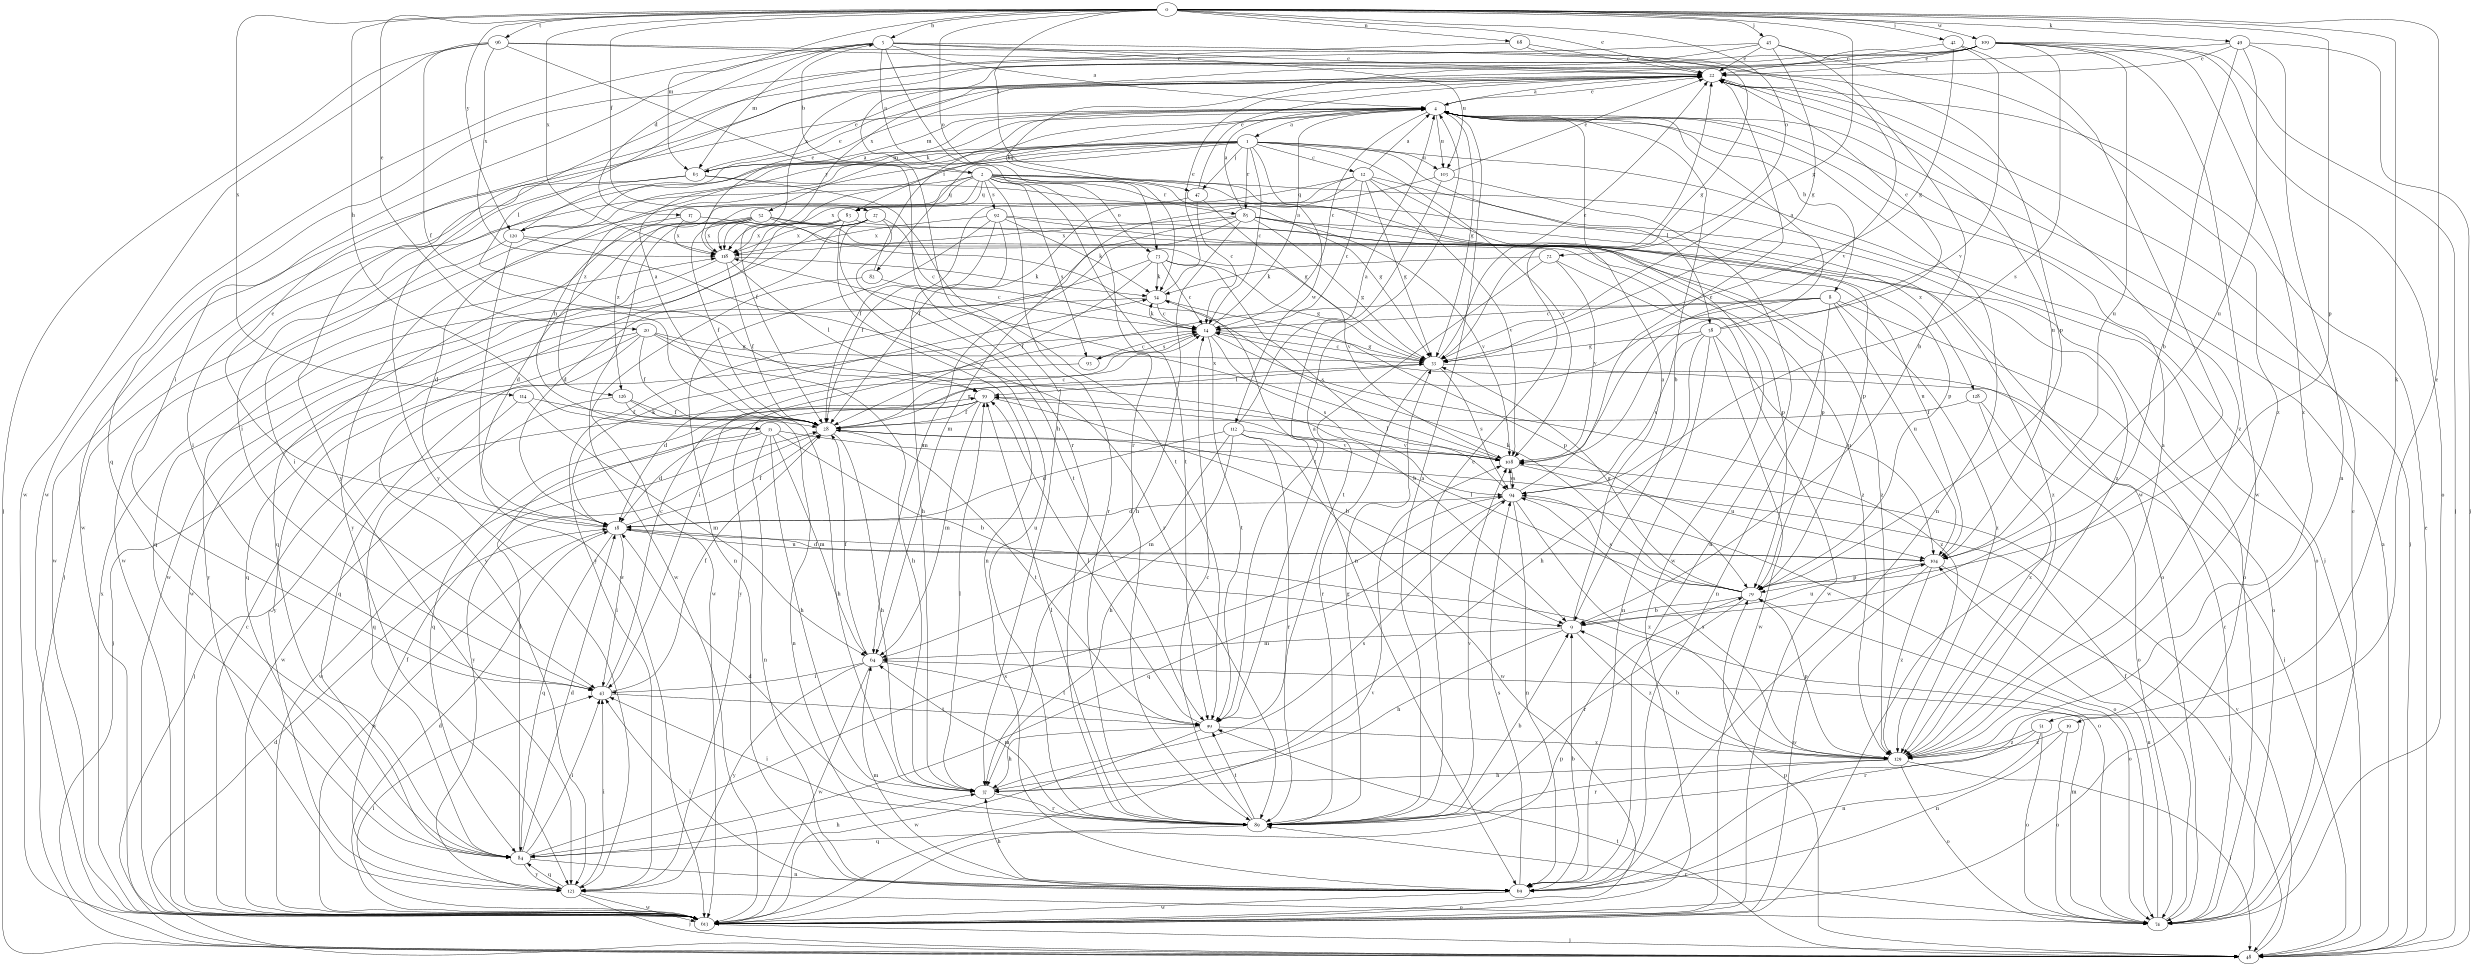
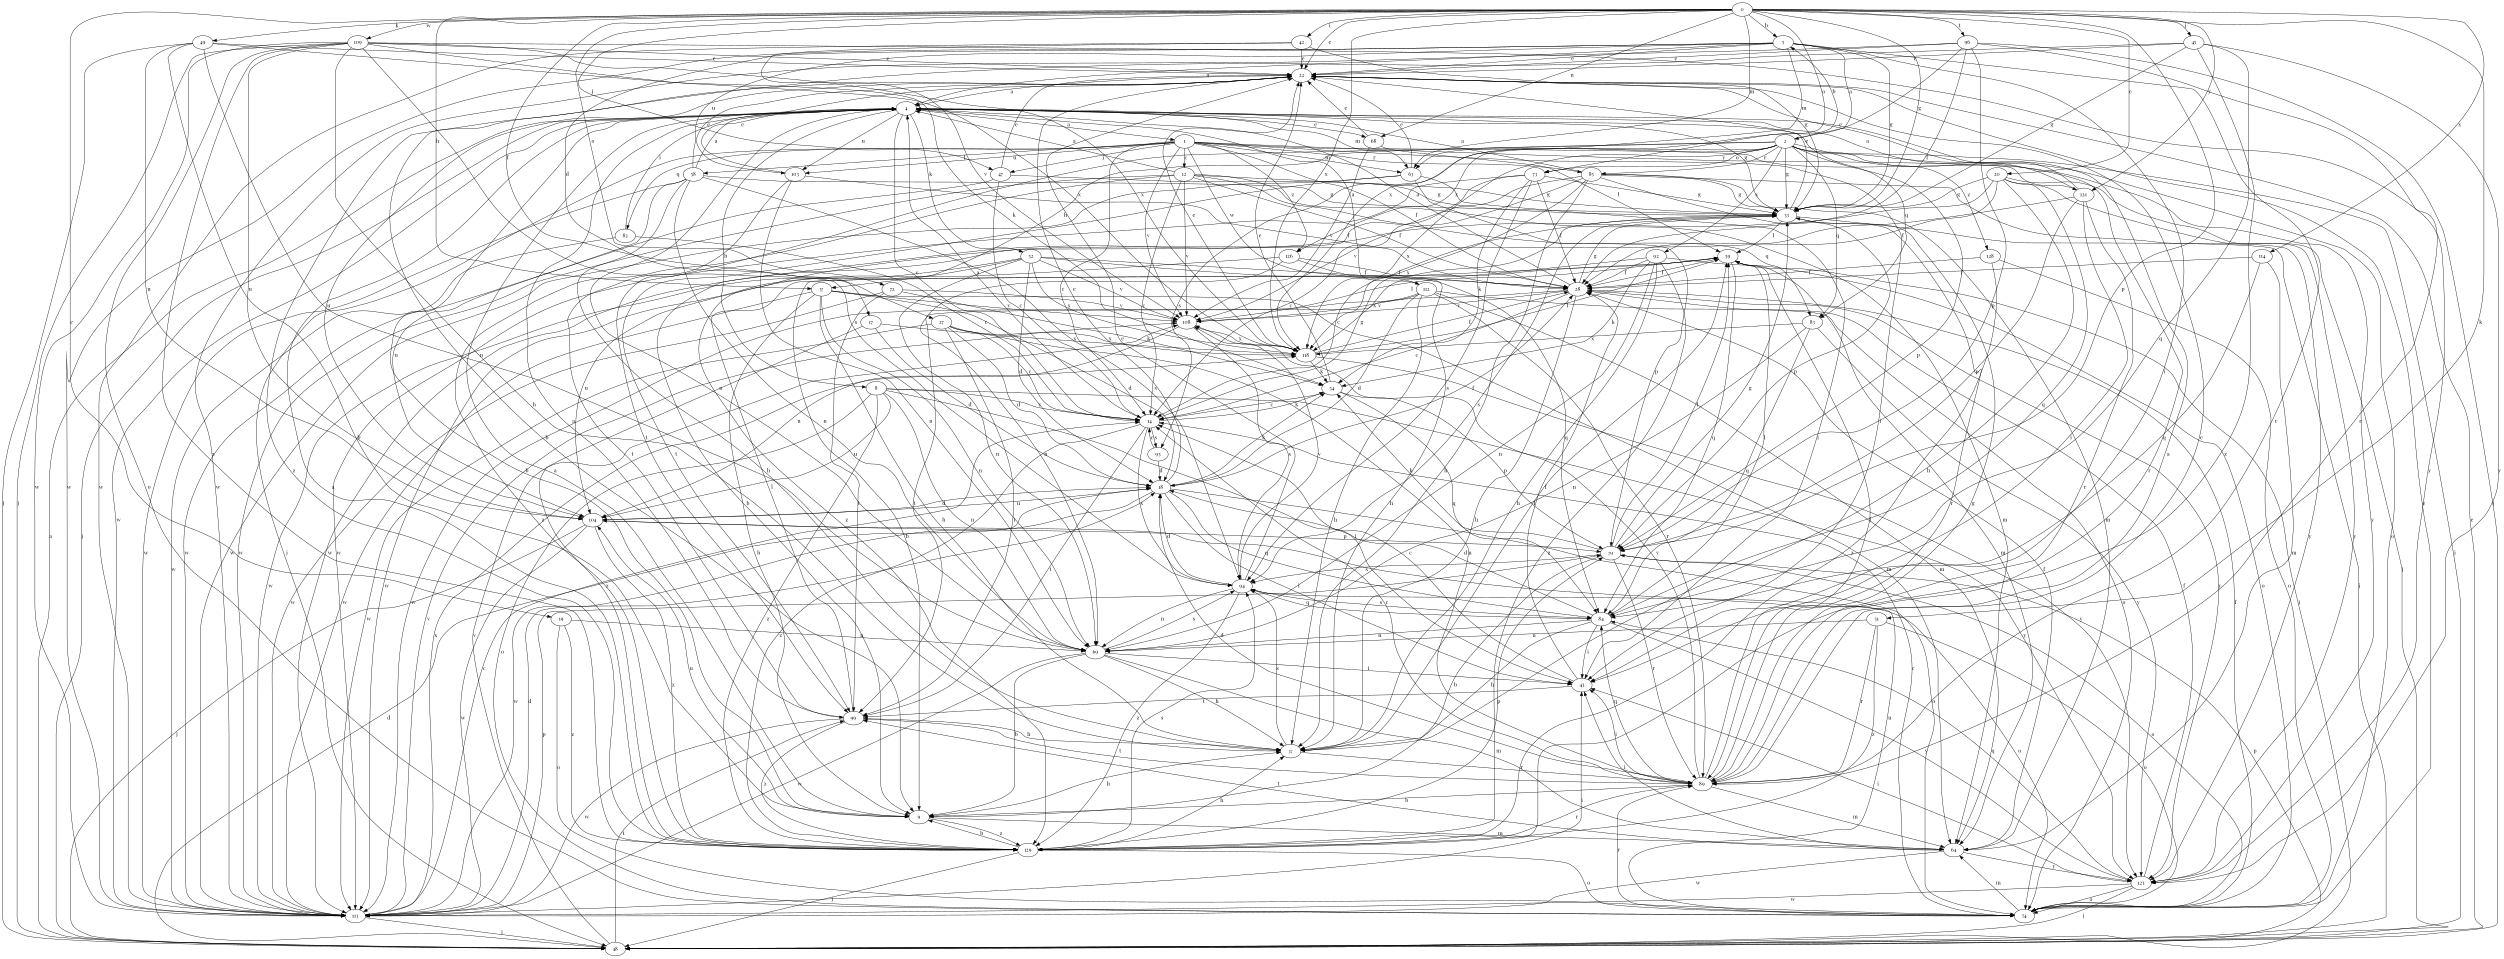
edge "4" -> "22": now "4" -> "68"
edge "83" -> "74": now "112" -> "74"
node "613": label "613" -> "113"
